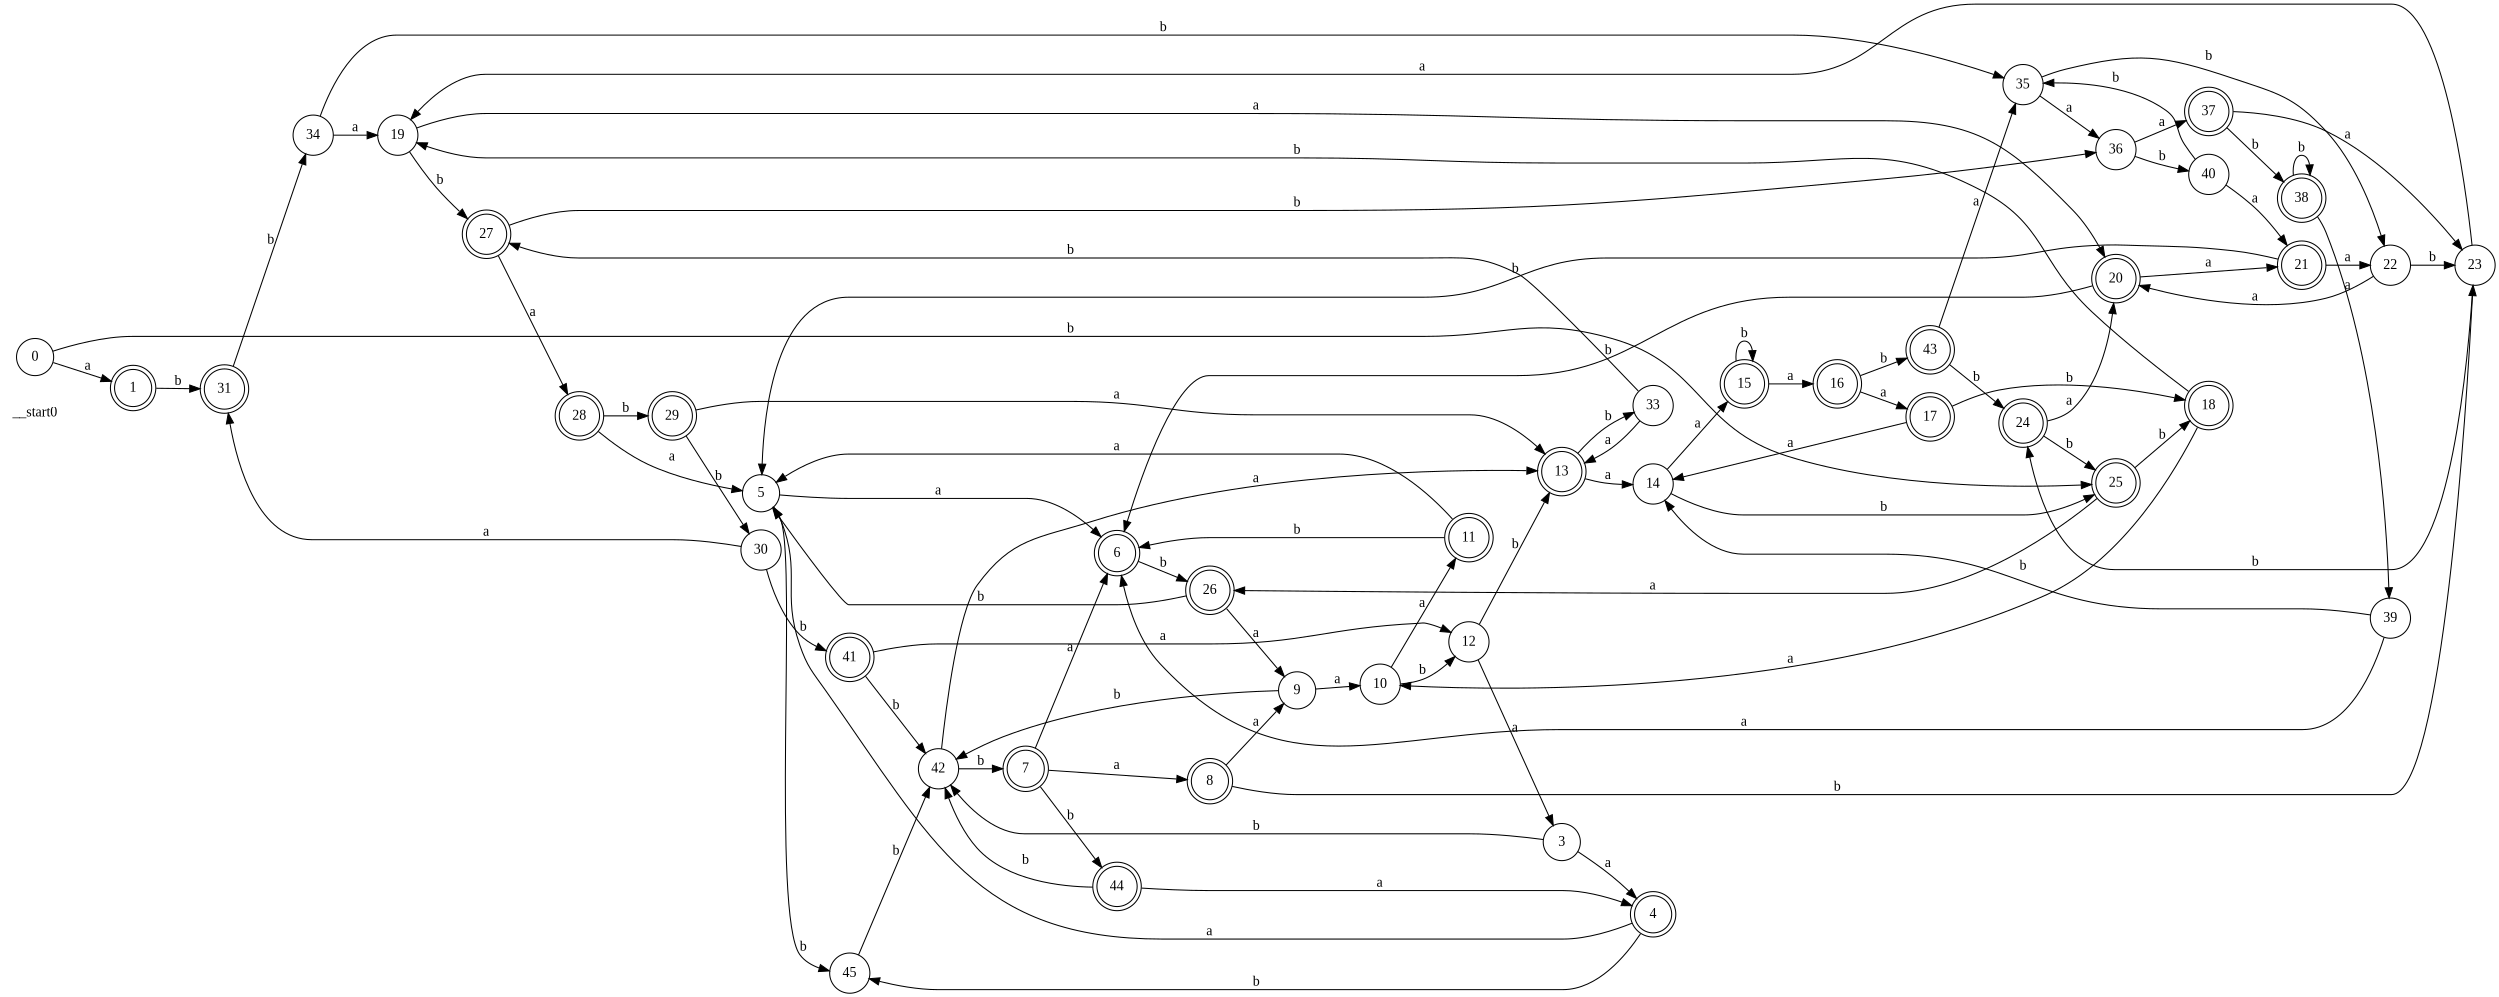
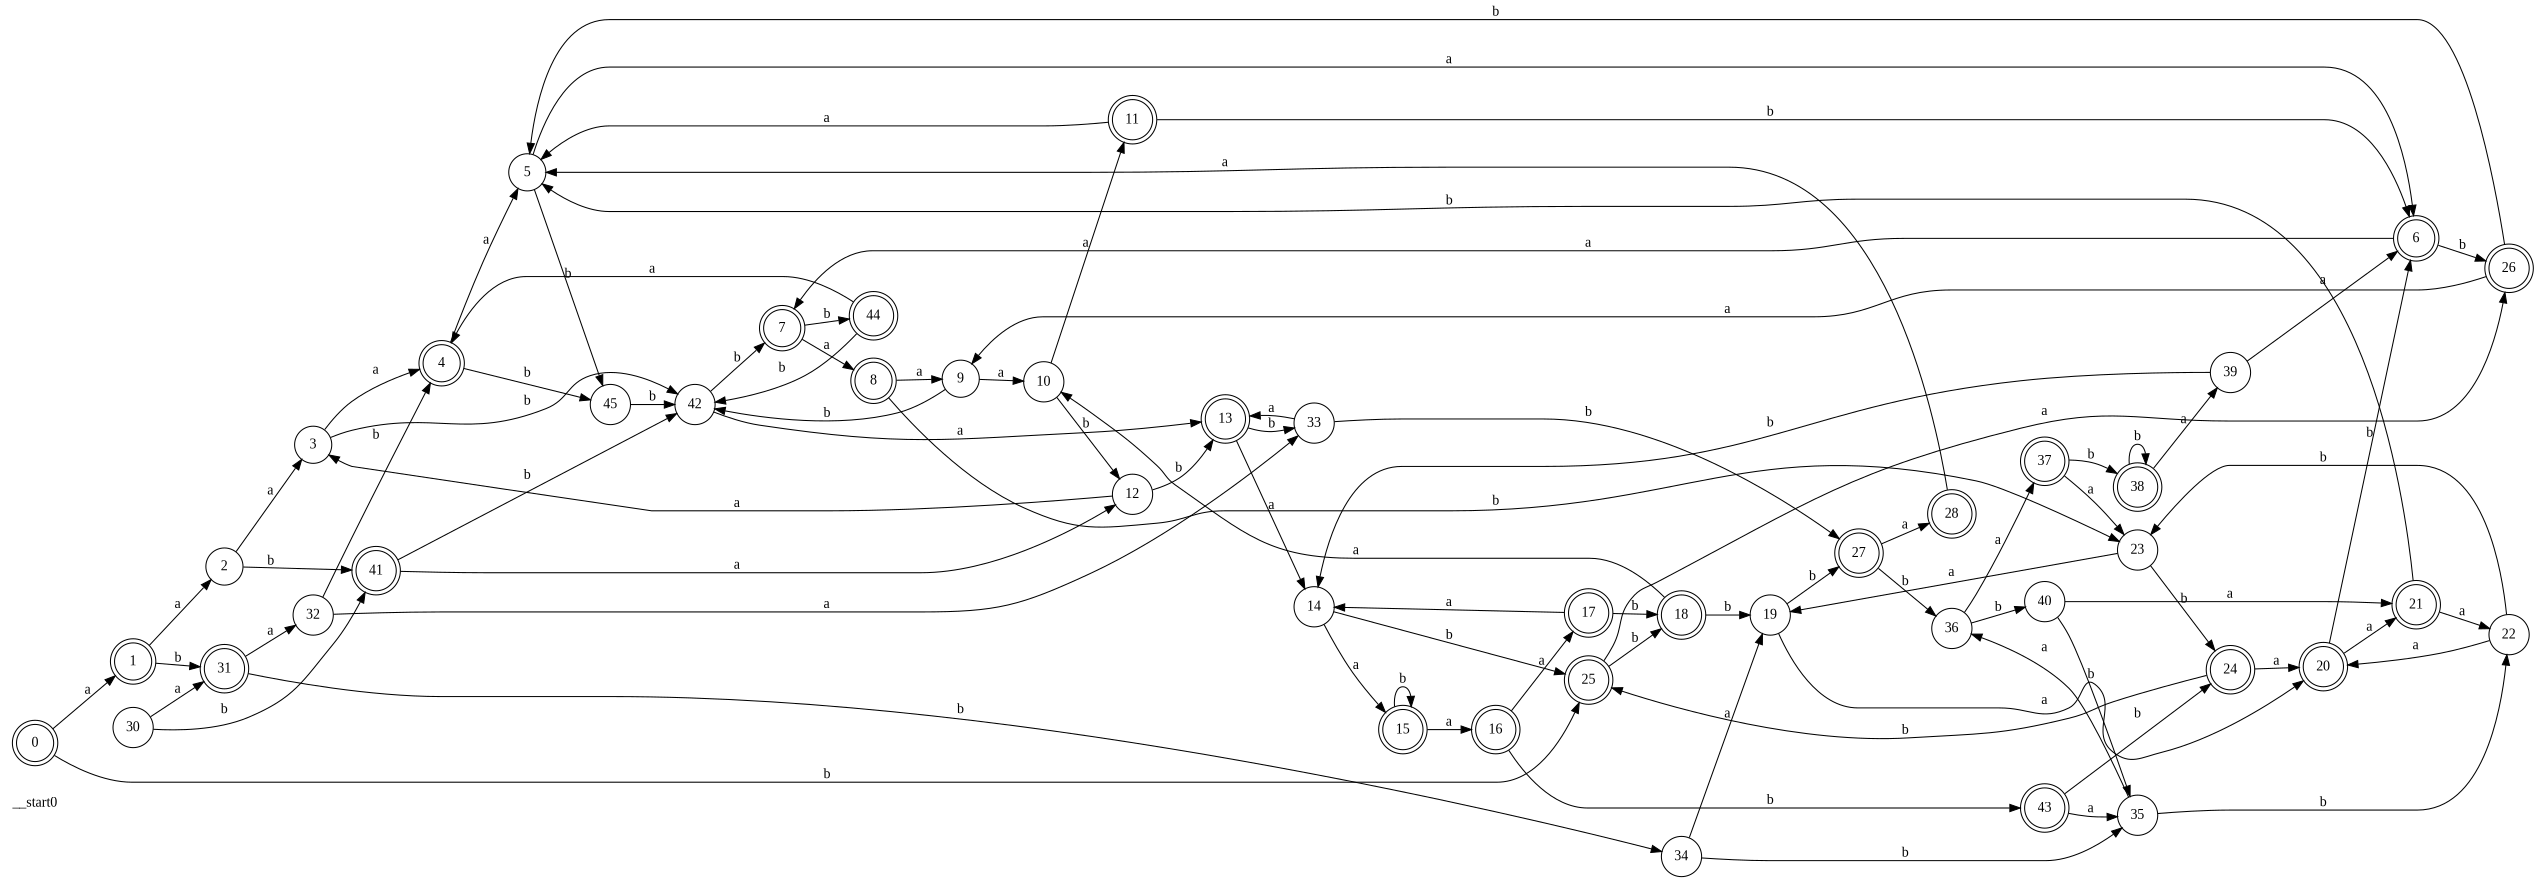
node "0": shape circle -> doublecircle
node "29": removed
node "2": added
node "32": added
edge "7" -> "6": reversed
